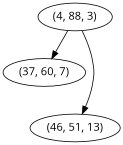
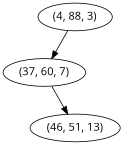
edge "(4, 88, 3)" -> "(46, 51, 13)": now "(37, 60, 7)" -> "(46, 51, 13)"
